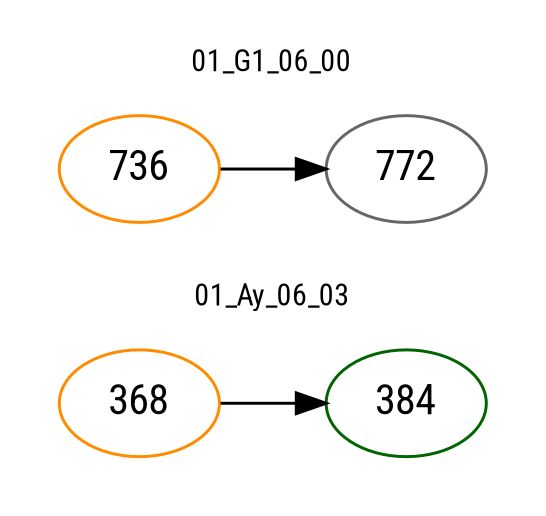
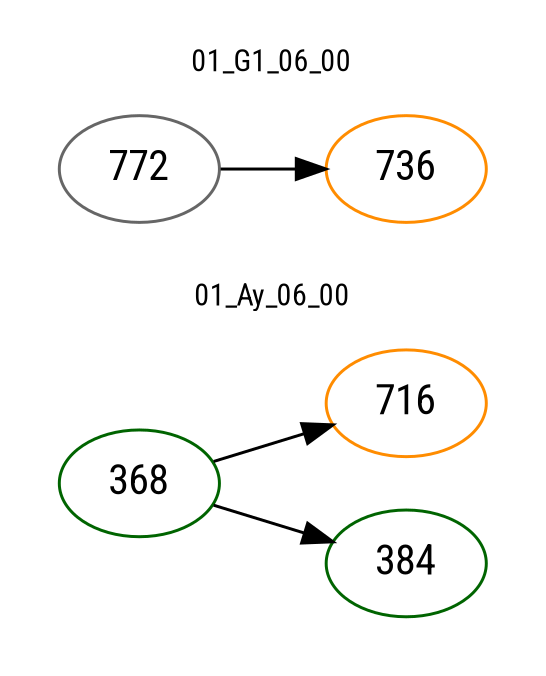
edge "736" -> "772": reversed
cluster "01_Ay_06_03": label "01_Ay_06_03" -> "01_Ay_06_00"
node "368": color darkorange -> darkgreen
node "716": added
